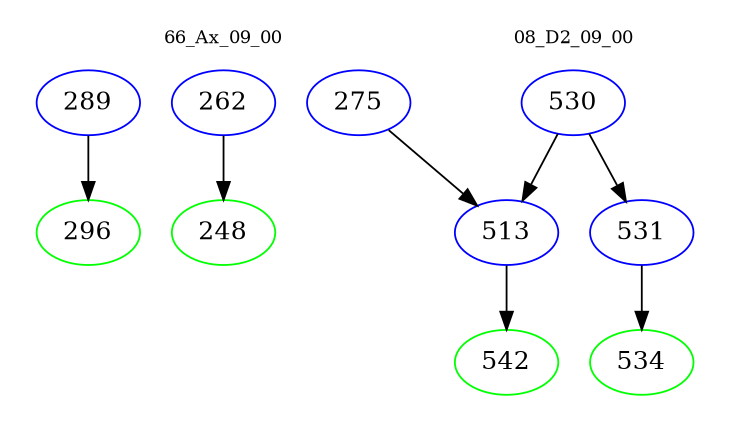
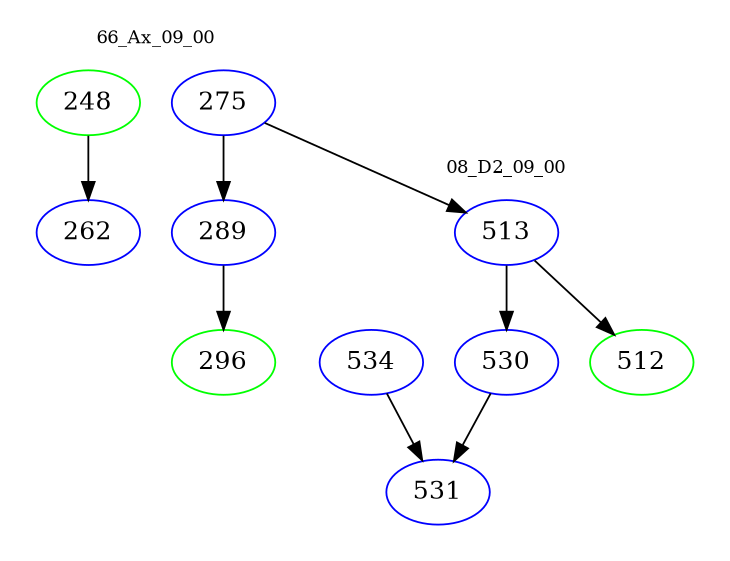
edge "275" -> "289": added
edge "262" -> "248": reversed
edge "530" -> "513": reversed
edge "531" -> "534": reversed
node "542": label "542" -> "512"
node "534": color green -> blue
